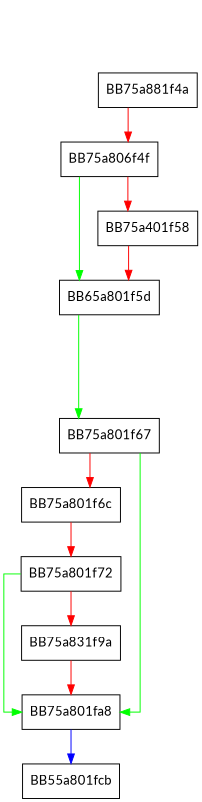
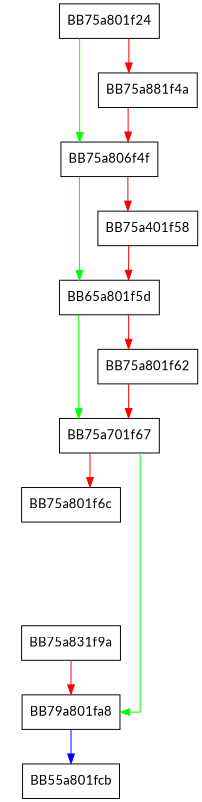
node "BB75a801f24": added
node "BB75a801f62": added
node "BB75a801f67": label "BB75a801f67" -> "BB75a701f67"
node "BB75a801f72": removed
node "BB75a801fa8": label "BB75a801fa8" -> "BB79a801fa8"
